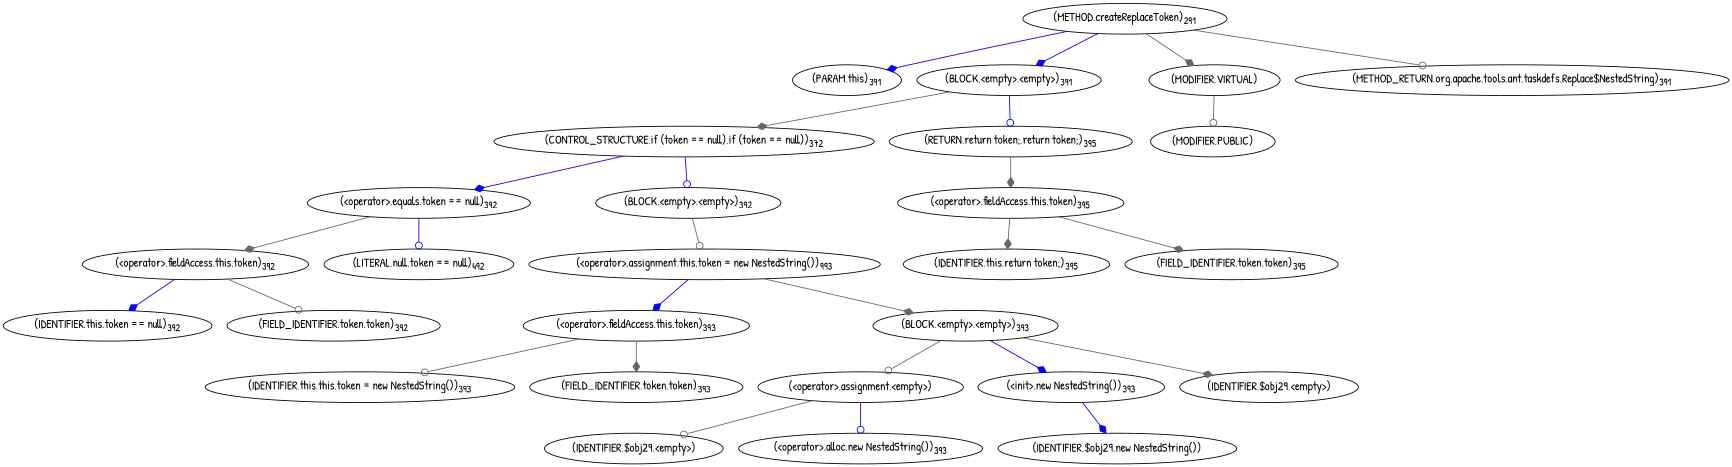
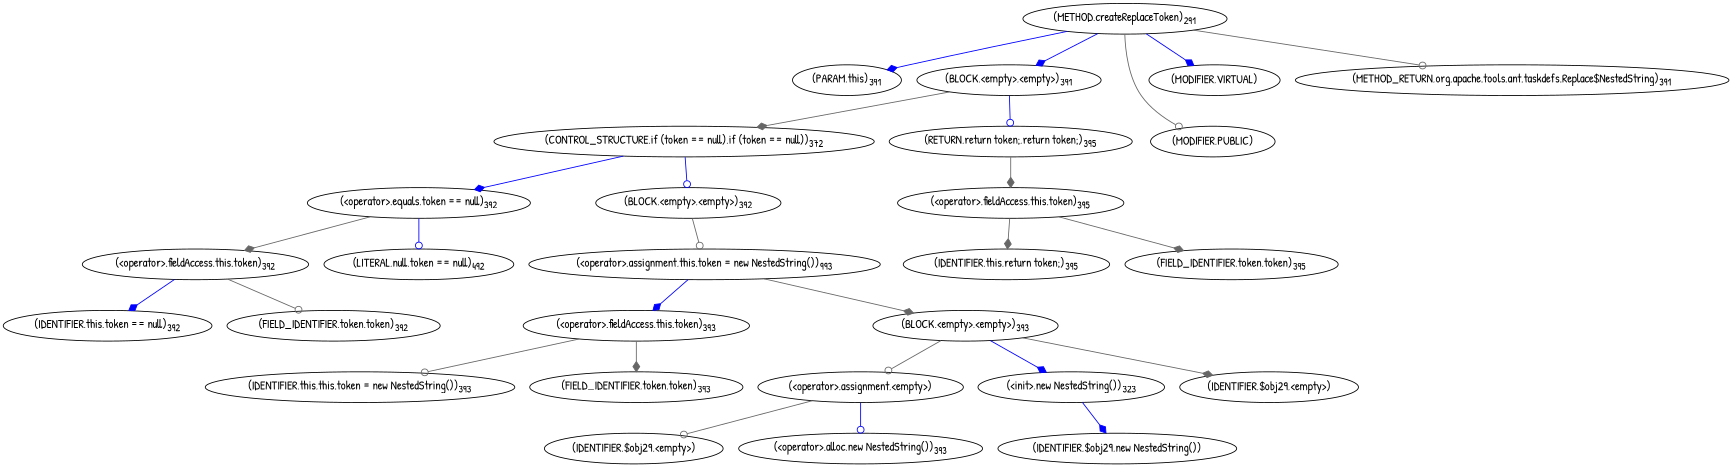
edge "(METHOD,createReplaceToken)" -> "(MODIFIER,VIRTUAL)": color gray40 -> blue
edge "(MODIFIER,VIRTUAL)" -> "(MODIFIER,PUBLIC)": now "(METHOD,createReplaceToken)" -> "(MODIFIER,PUBLIC)"
node "(<init>,new NestedString())": text "393" -> "323"
